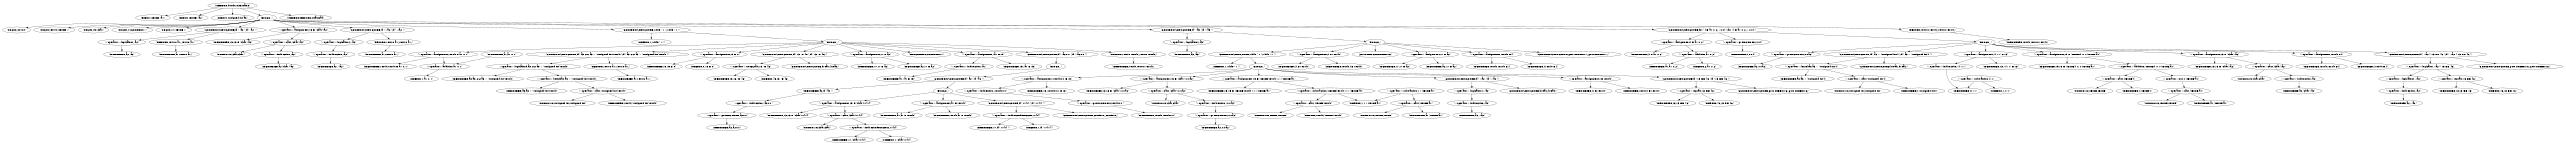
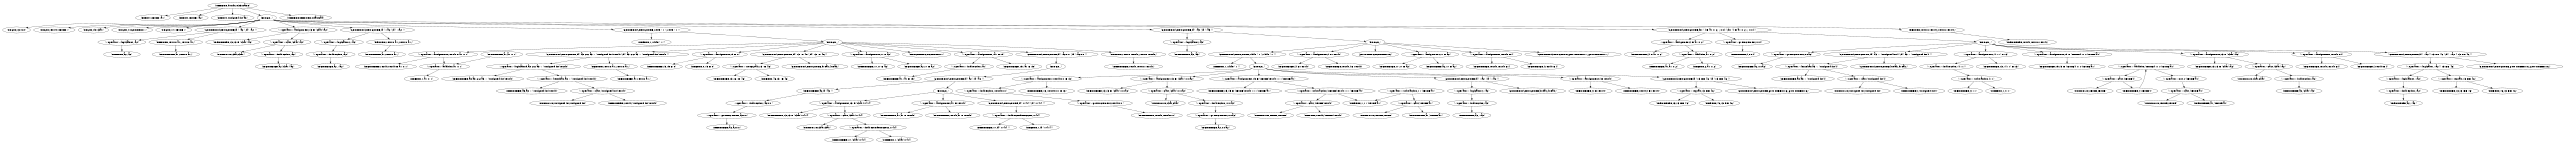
node "(IDENTIFIER,a2,!a2)": label "(IDENTIFIER,a2,!a2)" -> "(LITERAL,a2,!a2)"
edge "(<operator>.assignment,v5 = (_BYTE)i + ~(_BYTE)a1)" -> "(<operator>.addition,(_BYTE)i + ~(_BYTE)a1)": now "(IDENTIFIER,i,(_BYTE)i)" -> "(<operator>.addition,(_BYTE)i + ~(_BYTE)a1)"
edge "(<operator>.indirection,*(i - 1))" -> "(IDENTIFIER,i,i - 1)": now "(<operator>.indirection,*(i - 1))" -> "(<operator>.subtraction,i - 1)"
node "(CONTROL_STRUCTURE,continue;,continue;)": removed
